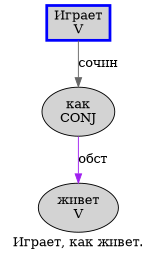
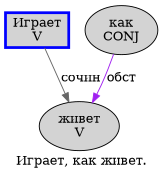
edge "Играет V" -> "как CONJ": now "Играет V" -> "живет V"
